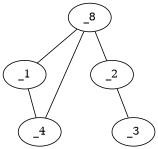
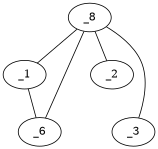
edge "_2" -- "_3": now "_8" -- "_3"
node "_4": label "_4" -> "_6"
